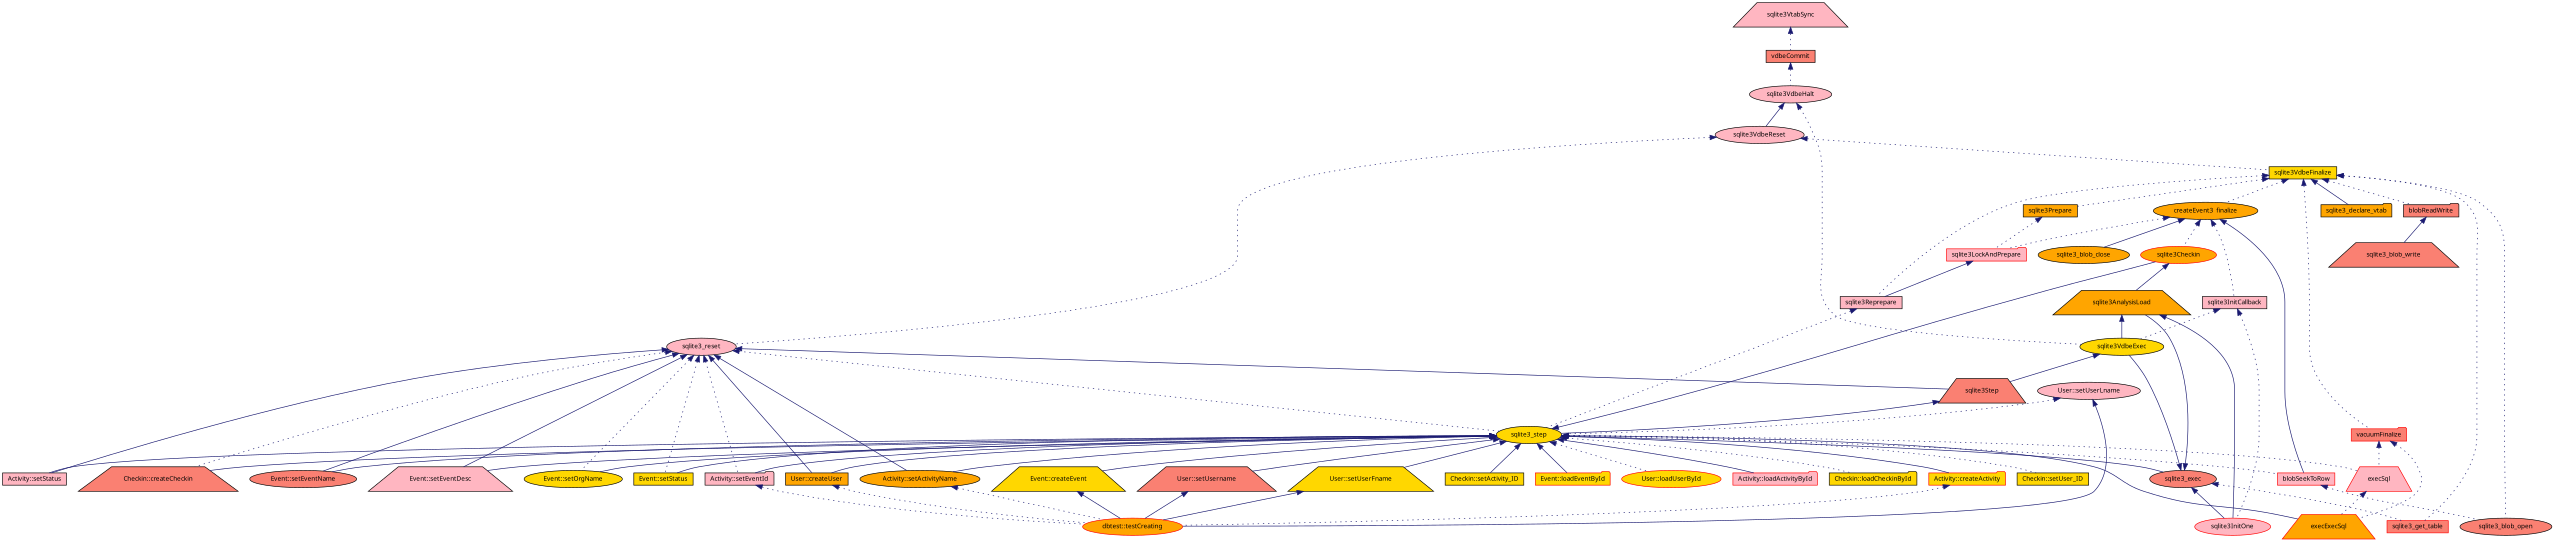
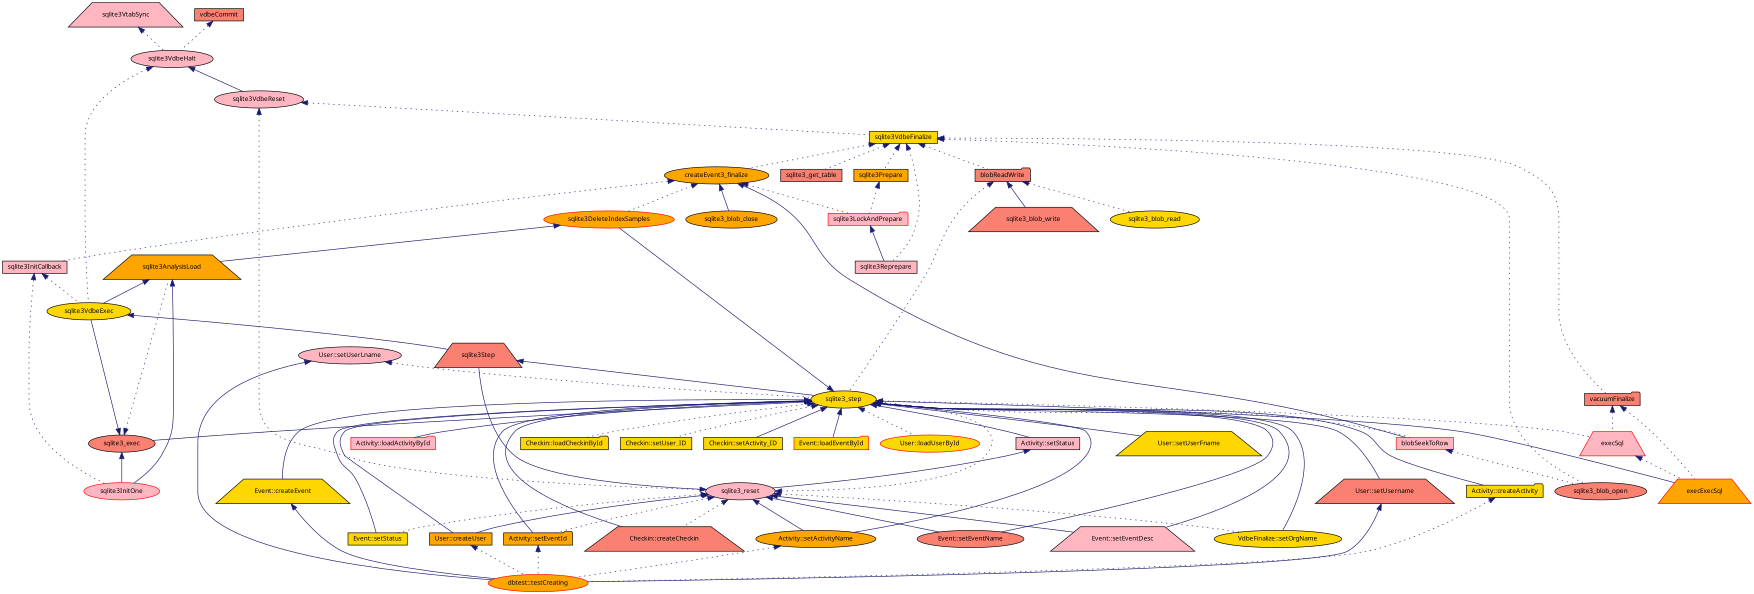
edge "vdbeCommit" -> "sqlite3VtabSync": now "sqlite3VdbeHalt" -> "sqlite3VtabSync"
node "sqlite3_declare_vtab": removed
node "sqlite3_blob_read": added
node "sqlite3Checkin": label "sqlite3Checkin" -> "sqlite3DeleteIndexSamples"
edge "sqlite3_step" -> "sqlite3Reprepare": now "sqlite3_step" -> "blobReadWrite"
edge "sqlite3AnalysisLoad" -> "sqlite3_exec": style solid -> dotted
edge "Activity::setStatus" -> "sqlite3_reset": reversed
node "vacuumFinalize": color red -> black
node "Event::setOrgName": label "Event::setOrgName" -> "VdbeFinalize::setOrgName"
node "Activity::setEventId": fillcolor lightpink -> orange
node "Activity::createActivity": color red -> black
edge "sqlite3_get_table" -> "sqlite3_exec": removed
edge "dbtest::testCreating" -> "User::setUserFname": removed
node "sqlite3_get_table": color red -> black
